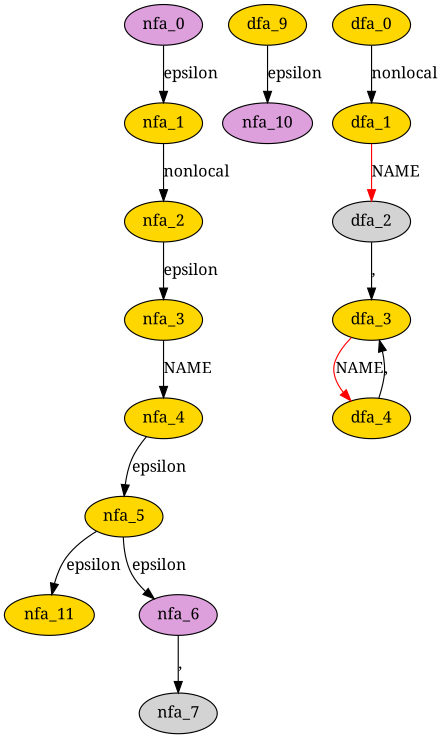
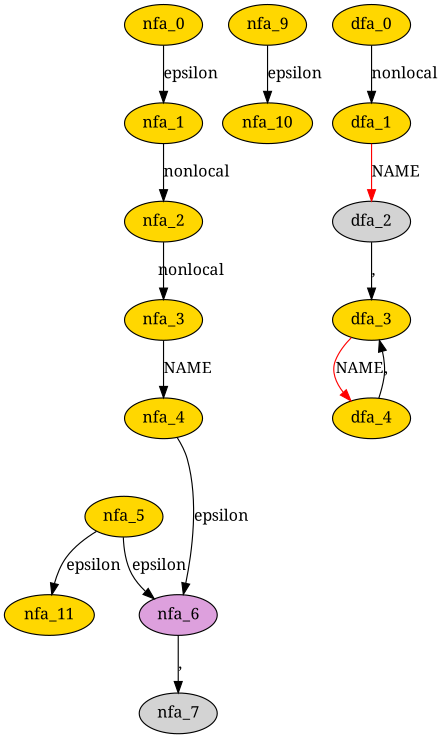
node "nfa_0": fillcolor plum -> gold
node "dfa_9": label "dfa_9" -> "nfa_9"
node "nfa_10": fillcolor plum -> gold
edge "nfa_2" -> "nfa_3": label "epsilon" -> "nonlocal"
edge "nfa_4" -> "nfa_5": now "nfa_4" -> "nfa_6"
